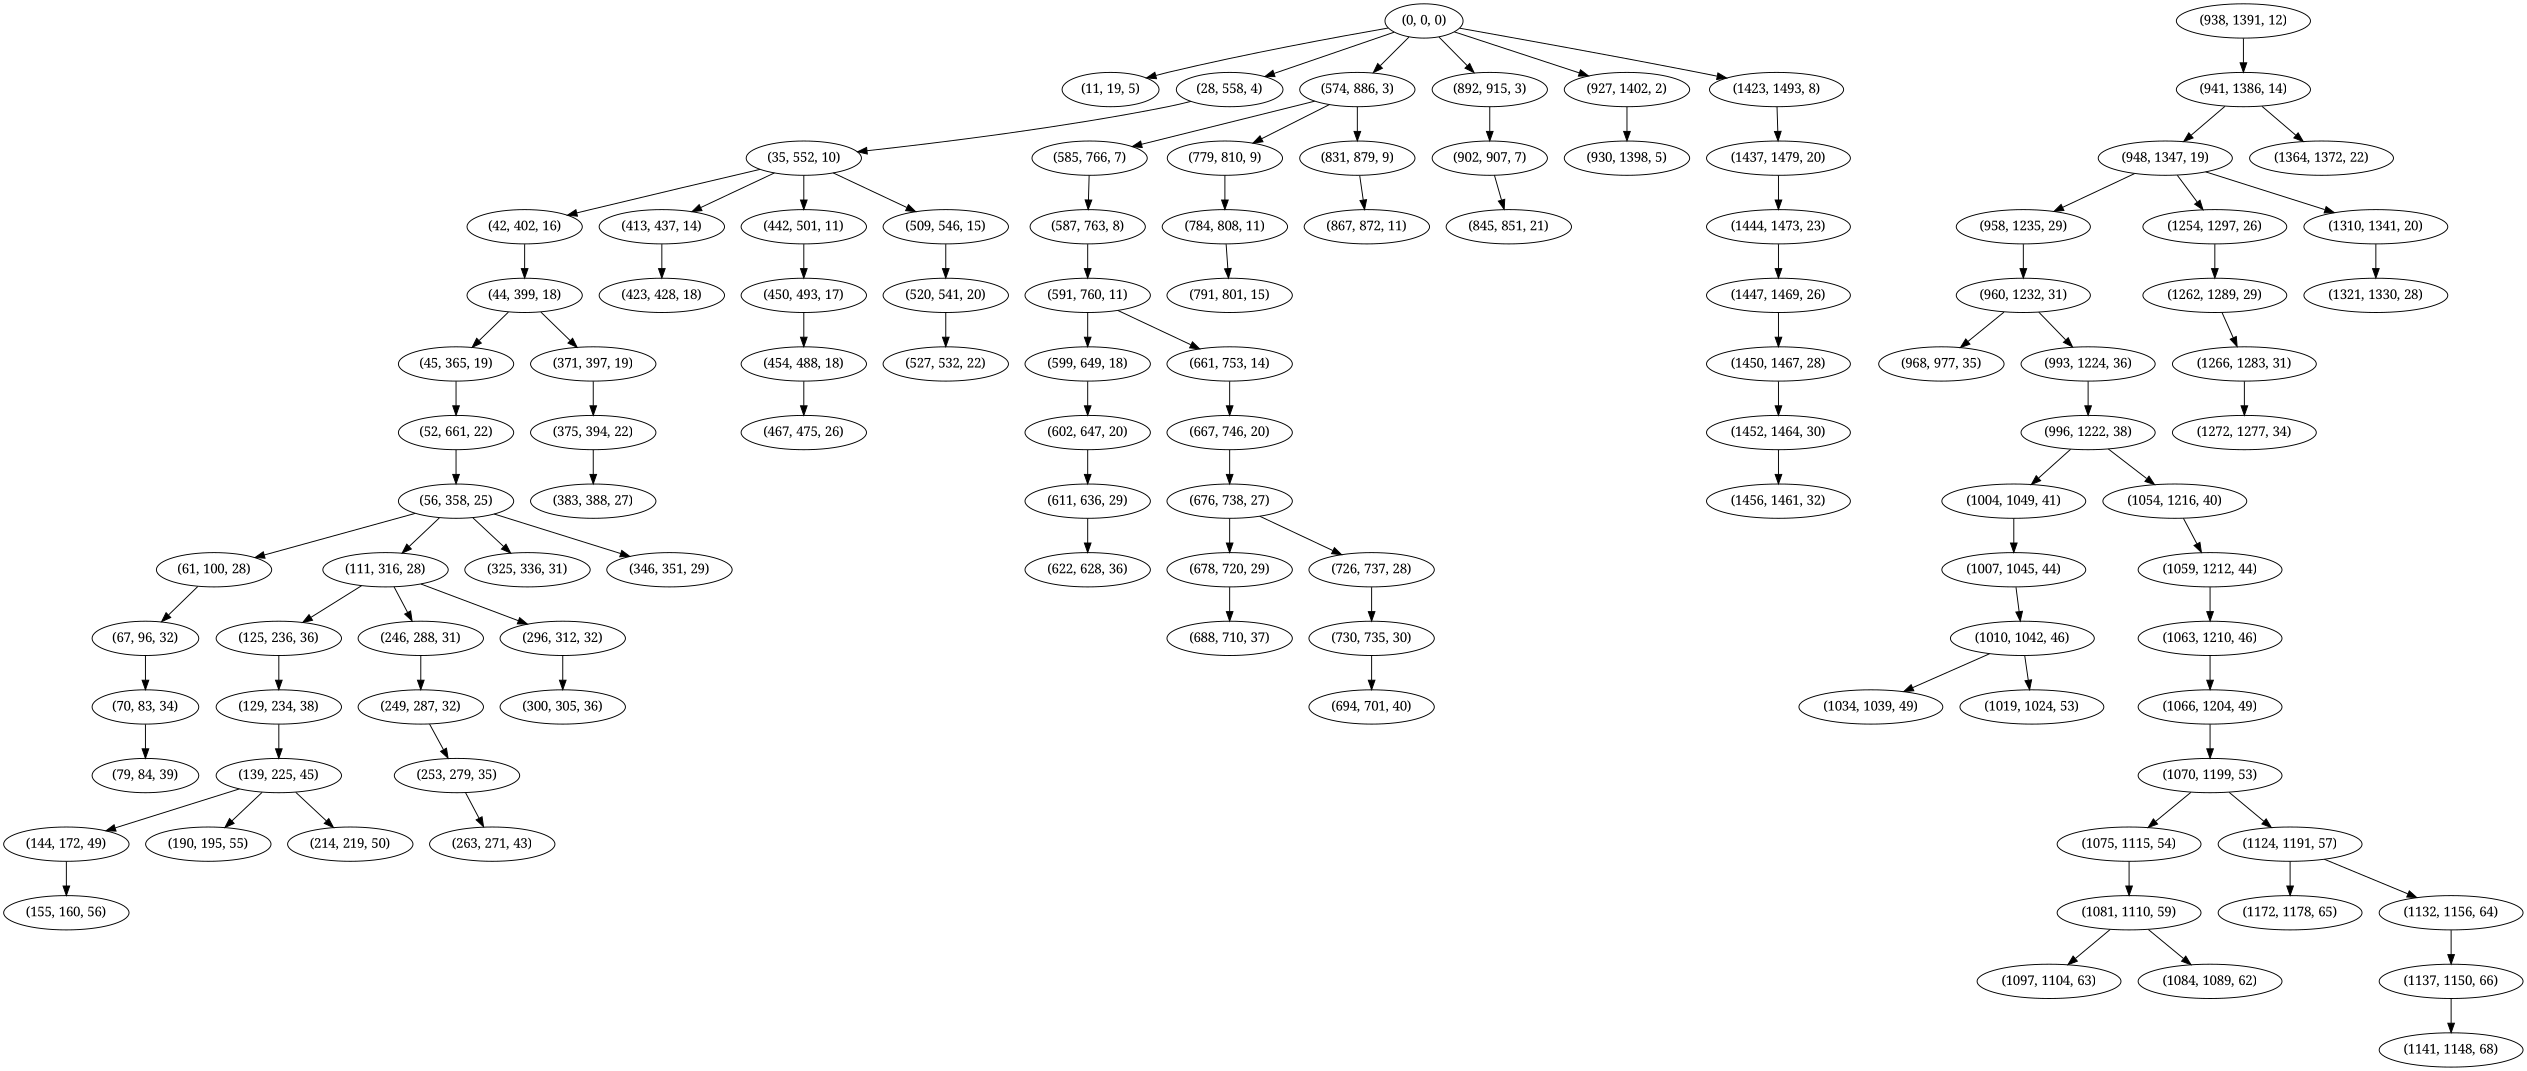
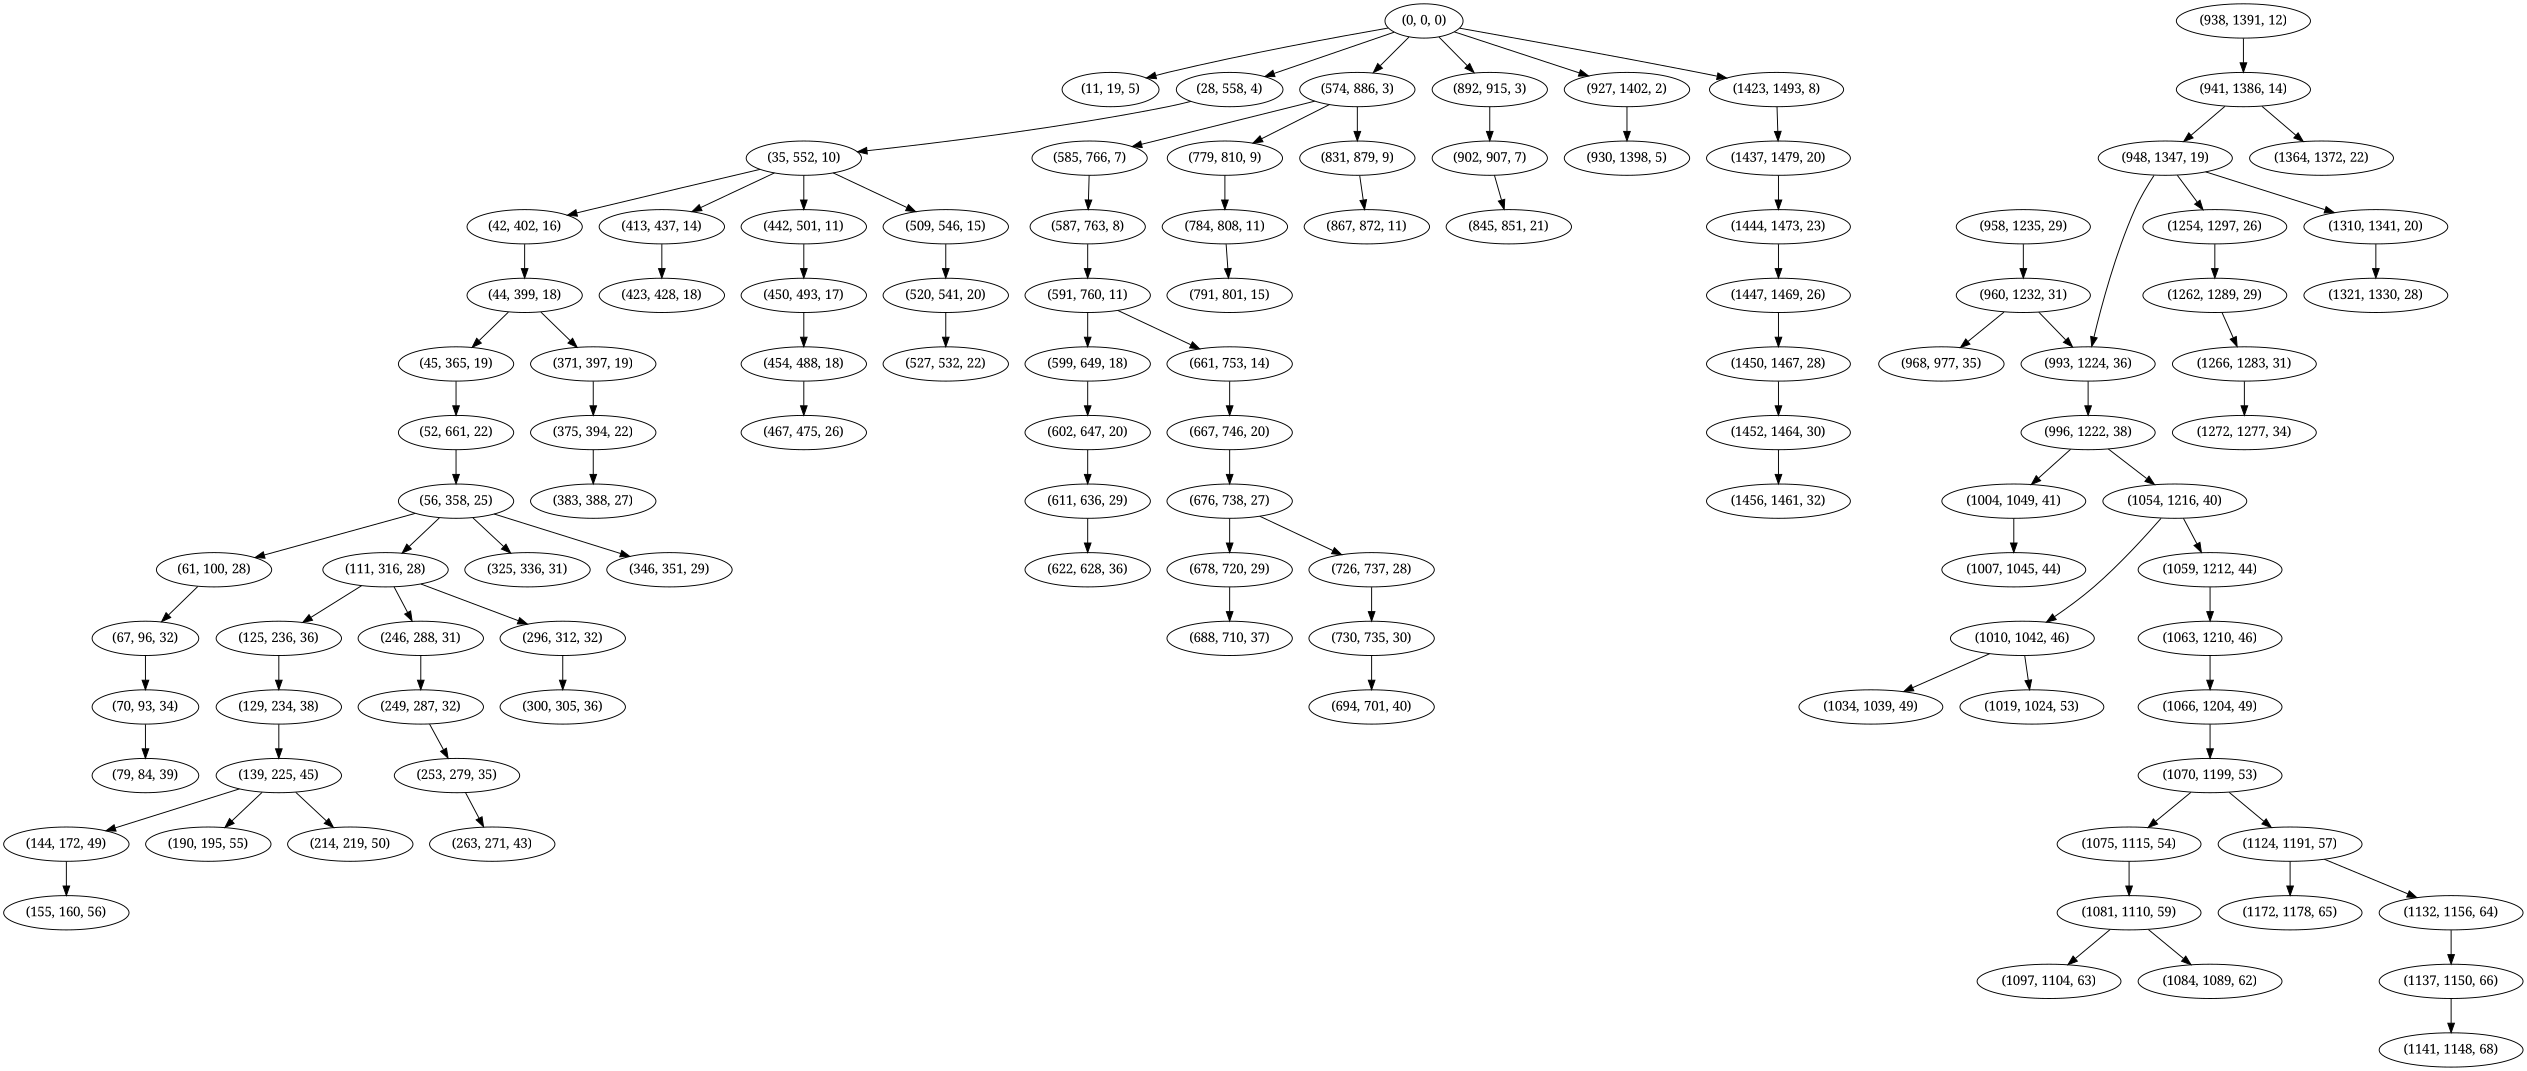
edge "(948, 1347, 19)" -> "(958, 1235, 29)": now "(948, 1347, 19)" -> "(993, 1224, 36)"
edge "(1007, 1045, 44)" -> "(1010, 1042, 46)": now "(1054, 1216, 40)" -> "(1010, 1042, 46)"
node "(70, 83, 34)": label "(70, 83, 34)" -> "(70, 93, 34)"
